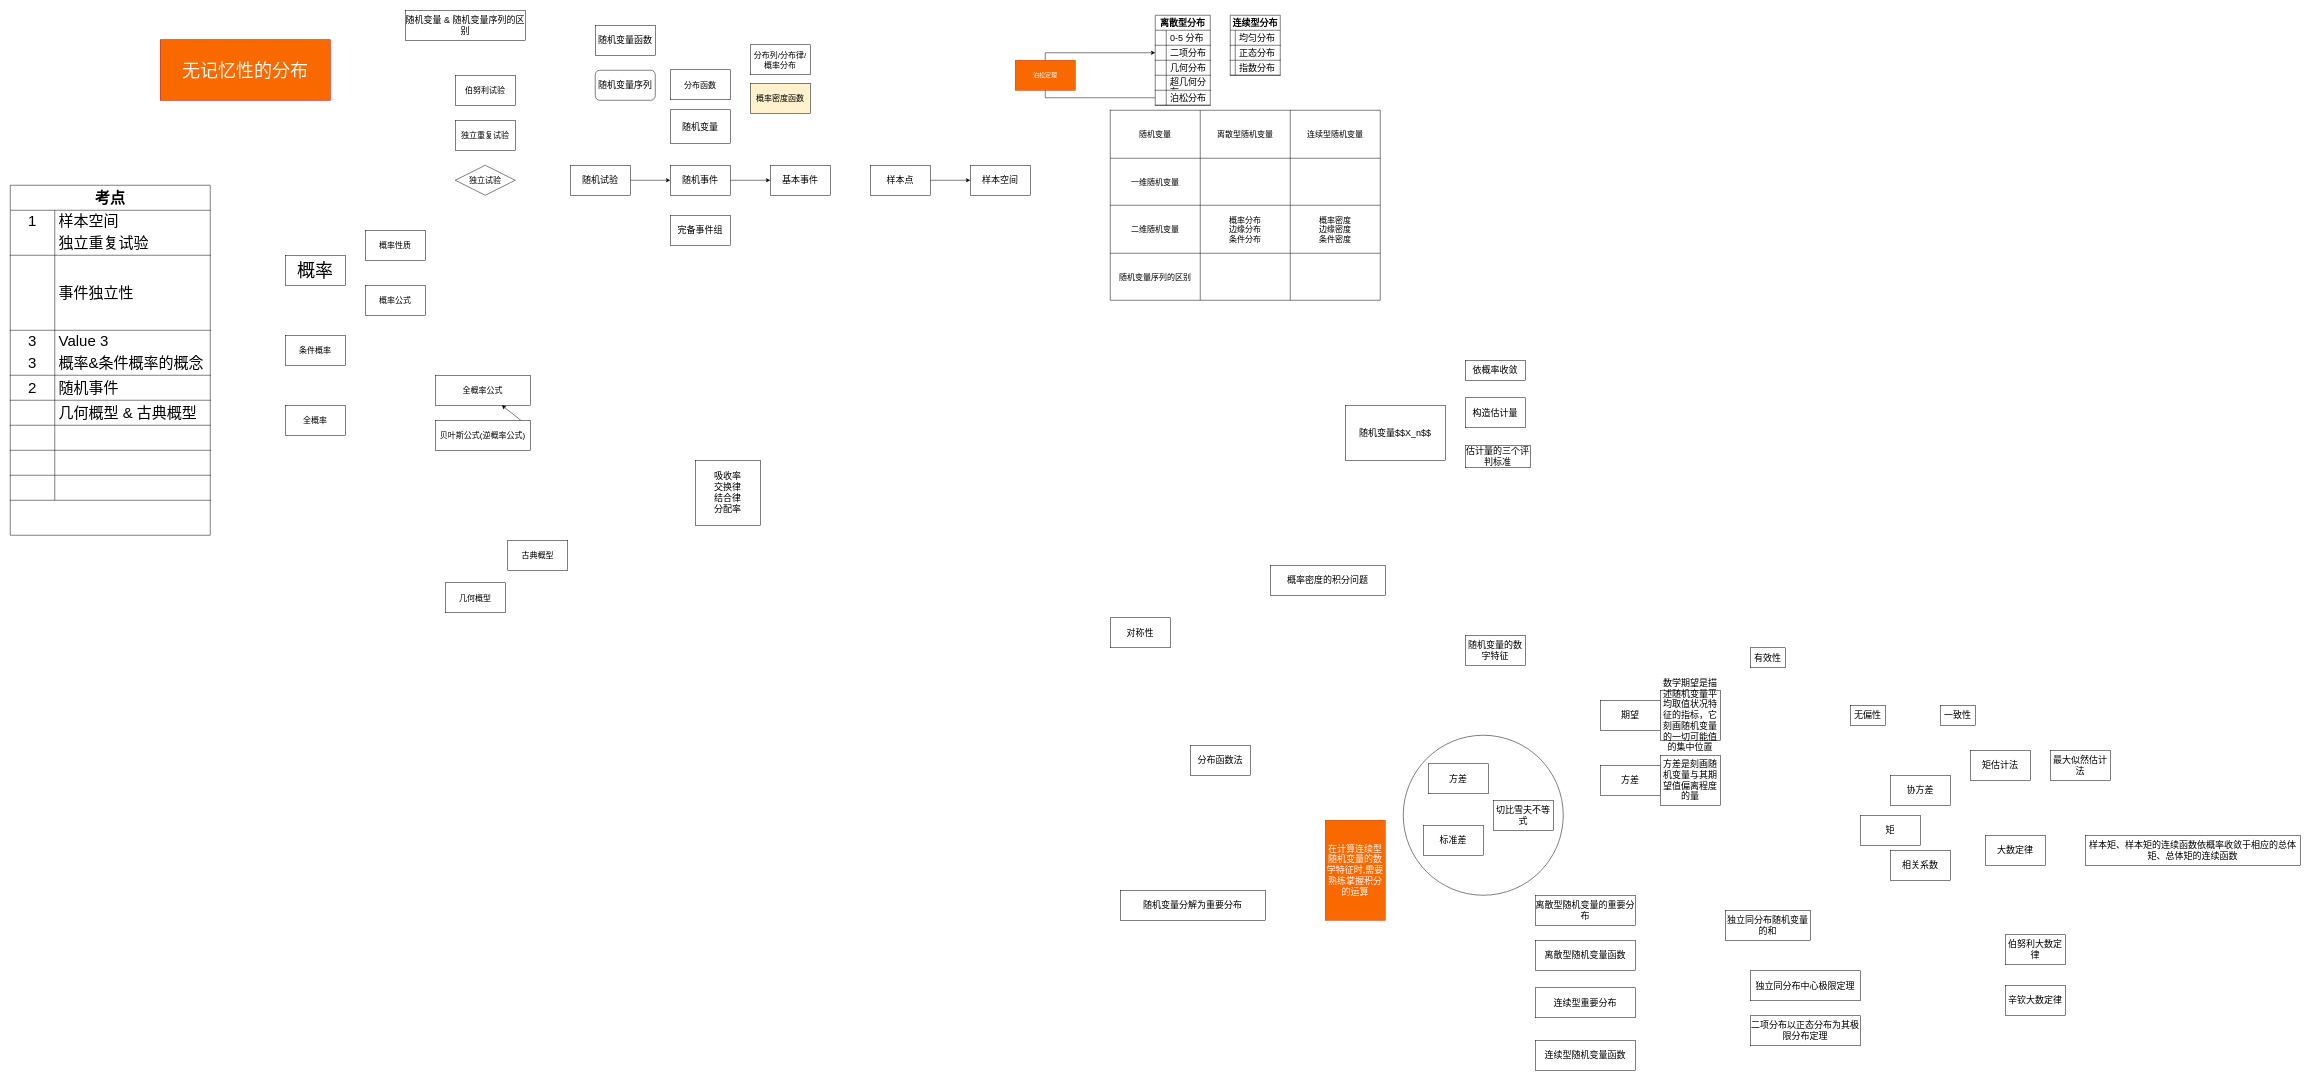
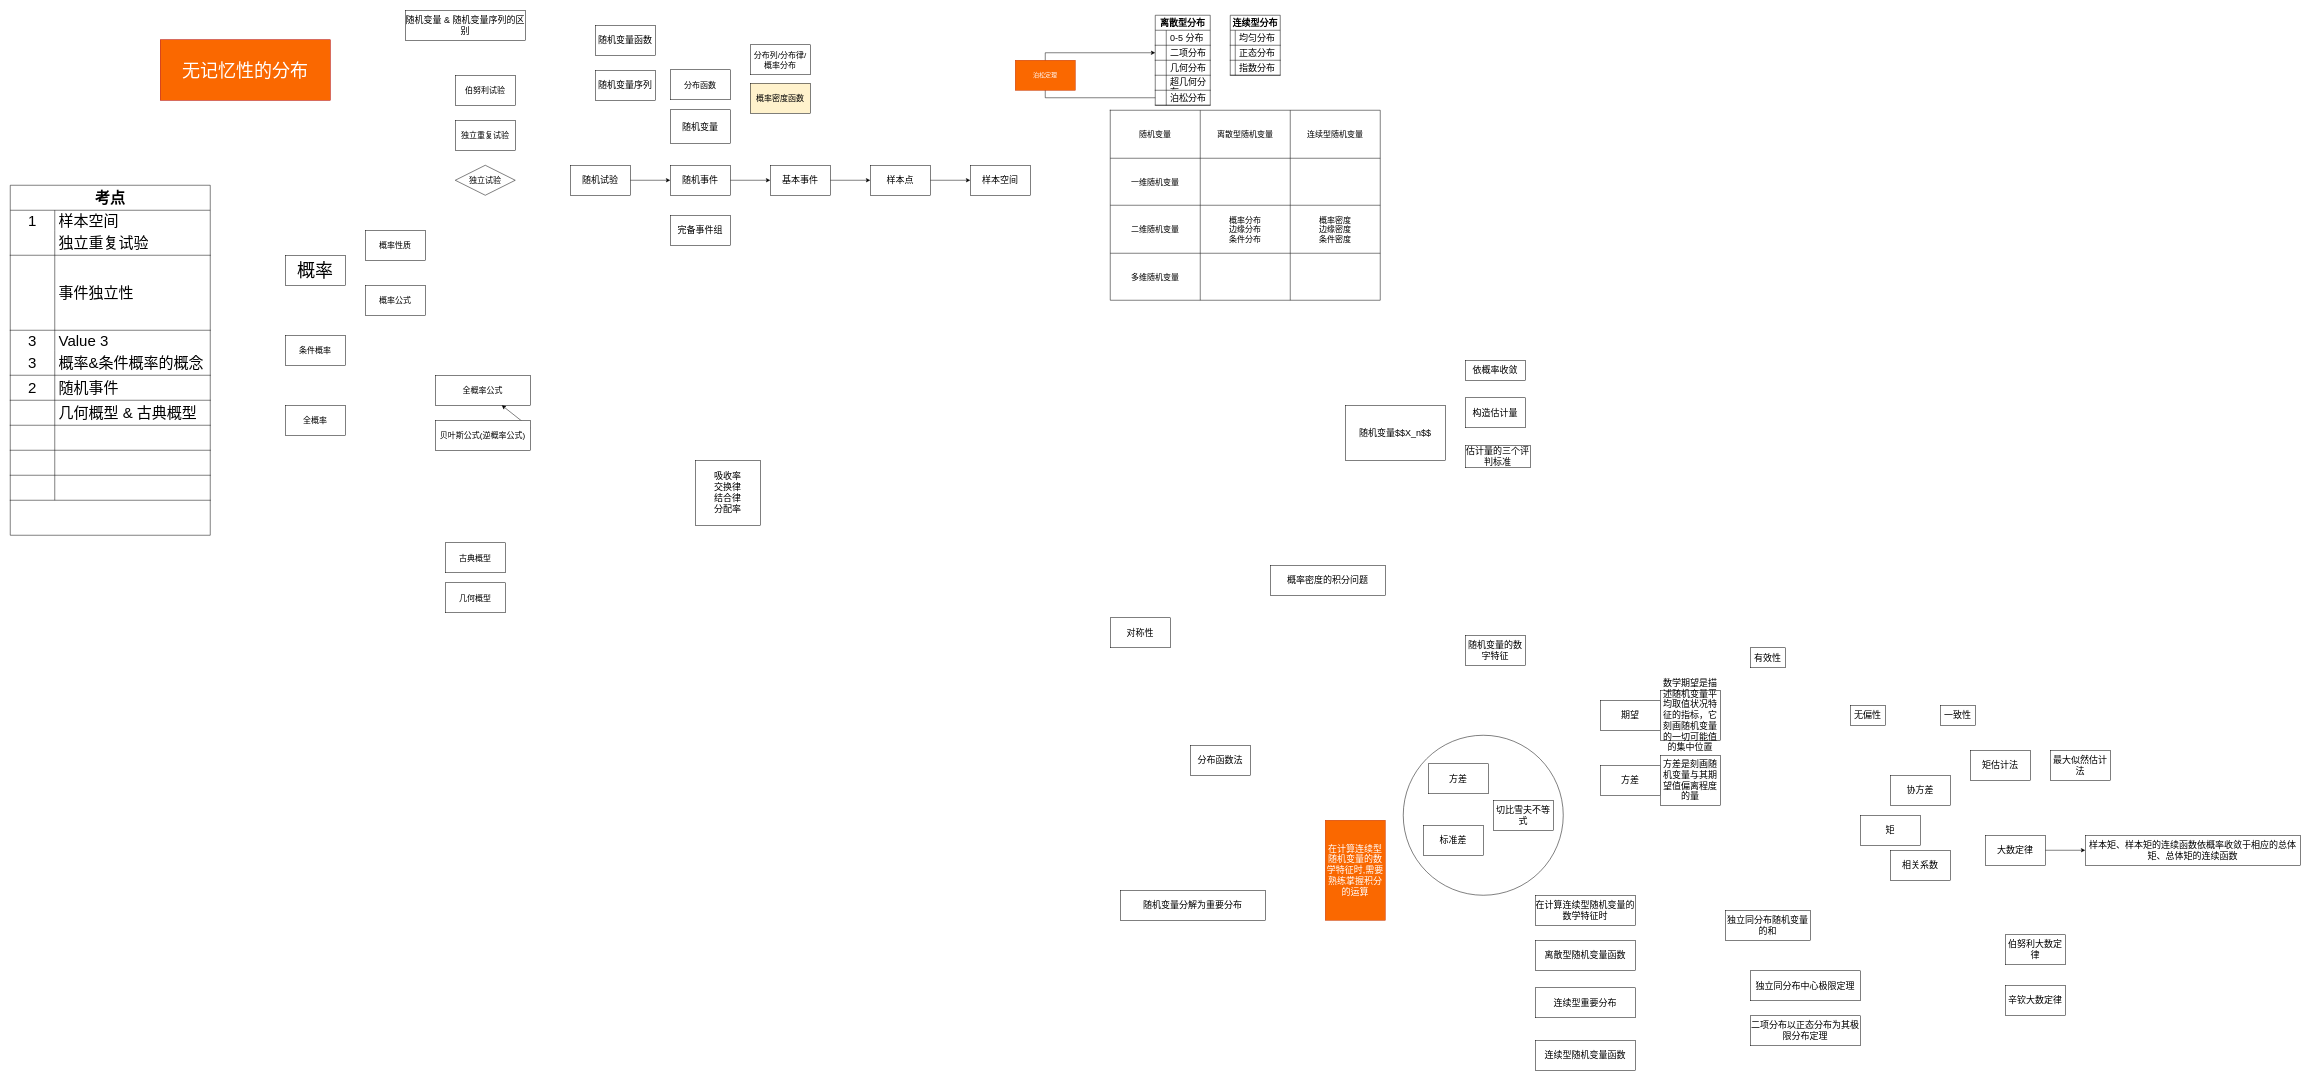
node "随机变量序列": shape rounded rectangle -> rectangle
edge "基本事件" -> "样本点": added
node "随机变量序列的区别": label "随机变量序列的区别" -> "多维随机变量"
node "古典概型": moved (538, 555) -> (475, 558)
edge "大数定律" -> "样本矩、样本矩的连续函数依概率收敛于相应的总体矩、总体矩的连续函数": added
node "离散型随机变量的重要分布": label "离散型随机变量的重要分布" -> "在计算连续型随机变量的数学特征时"
